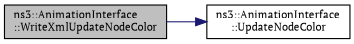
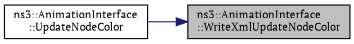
edge "ns3::AnimationInterface ::WriteXmlUpdateNodeColor" -> "ns3::AnimationInterface ::UpdateNodeColor": reversed
